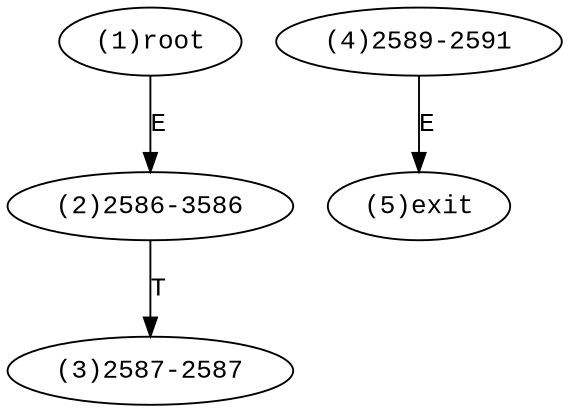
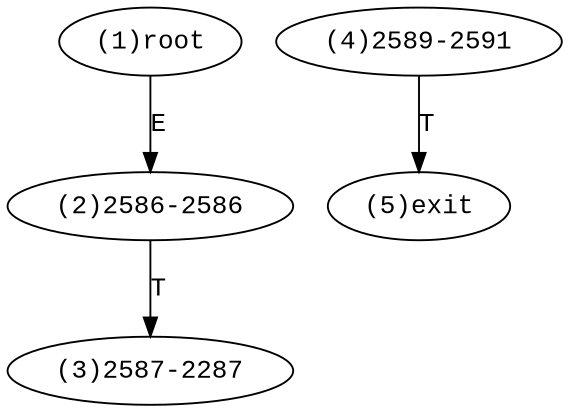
edge "(4)2589-2591" -> "(5)exit": label "E" -> "T"
node "(2)2586-3586": label "(2)2586-3586" -> "(2)2586-2586"
node "(3)2587-2587": label "(3)2587-2587" -> "(3)2587-2287"
